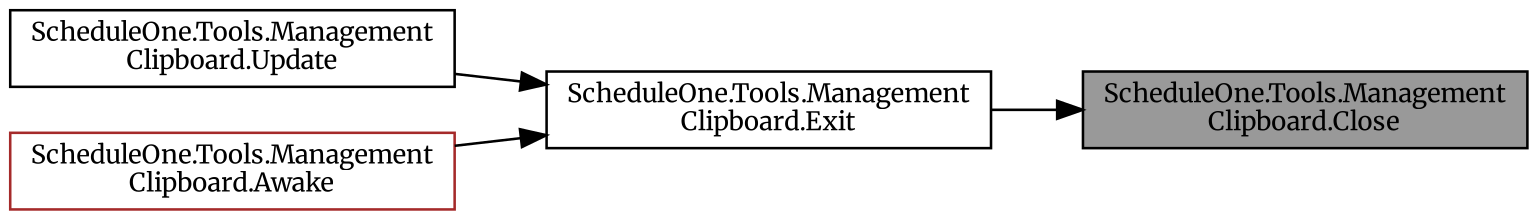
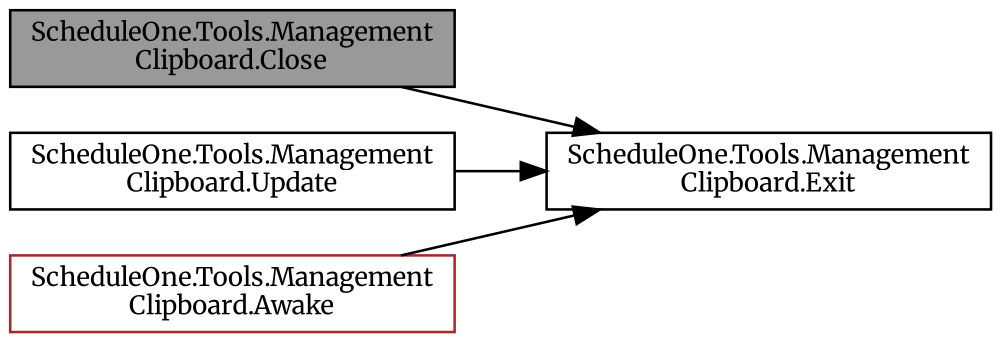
edge "ScheduleOne.Tools.Management Clipboard.Exit" -> "ScheduleOne.Tools.Management Clipboard.Close": reversed
